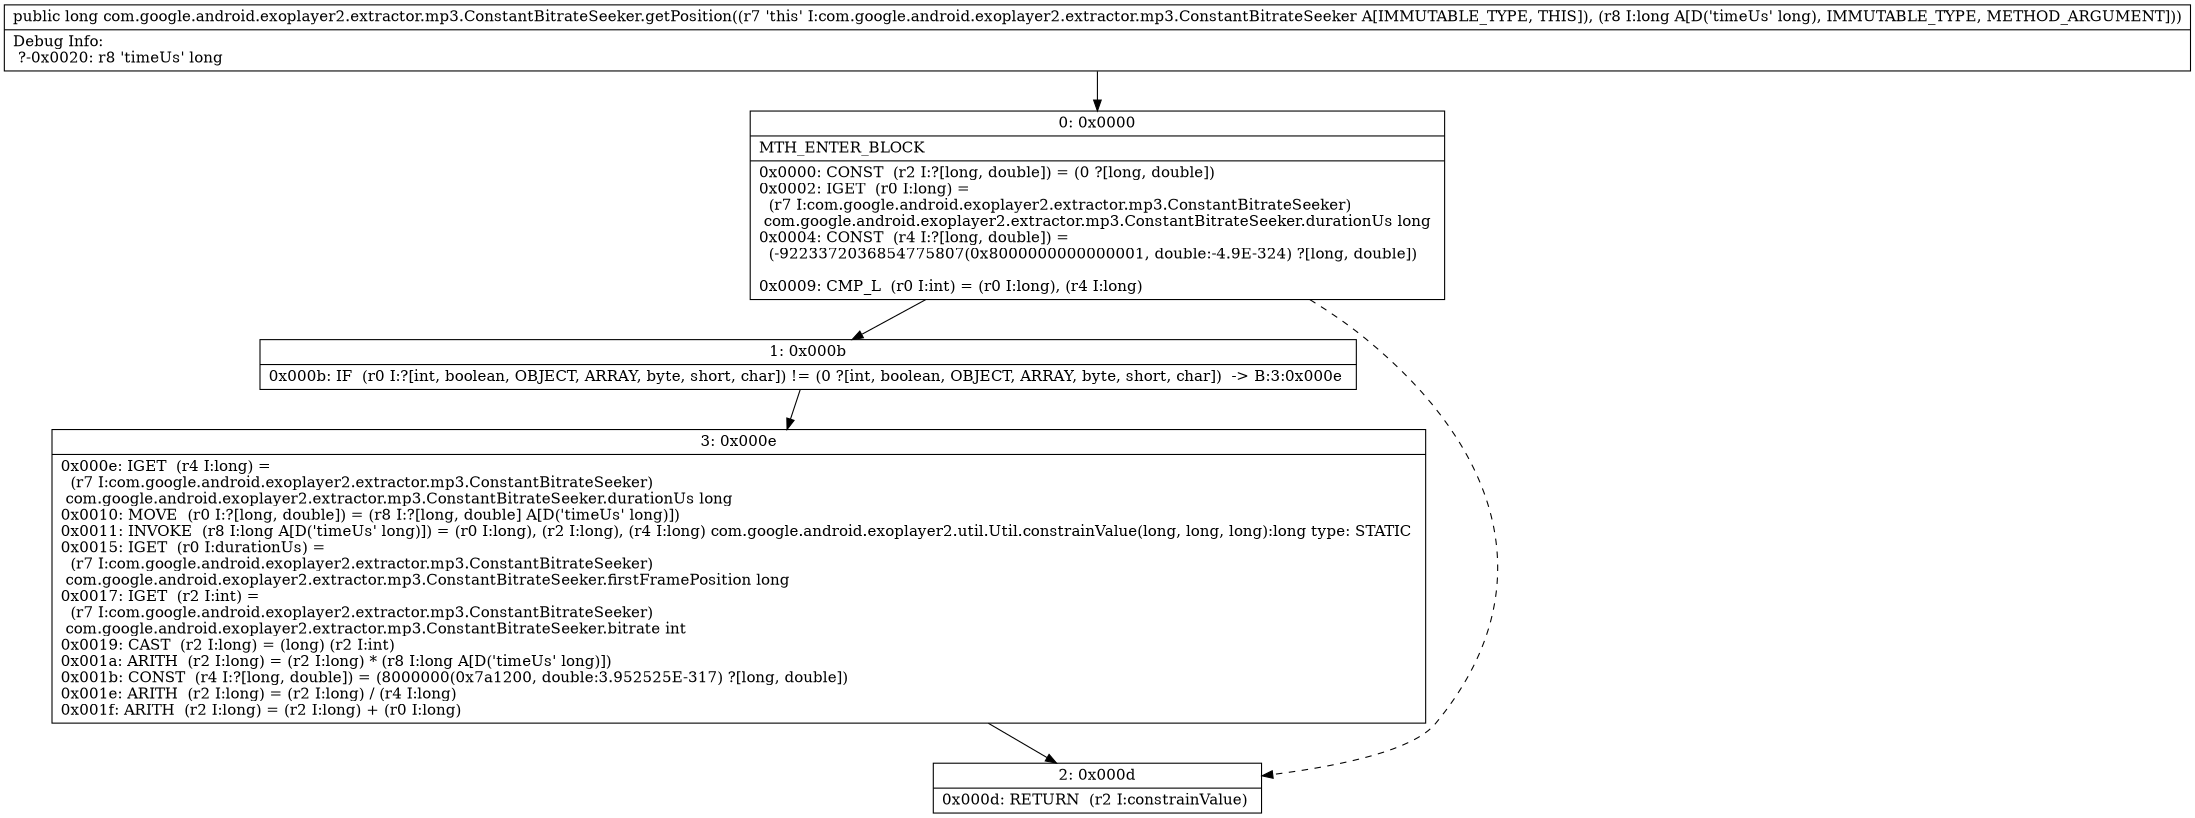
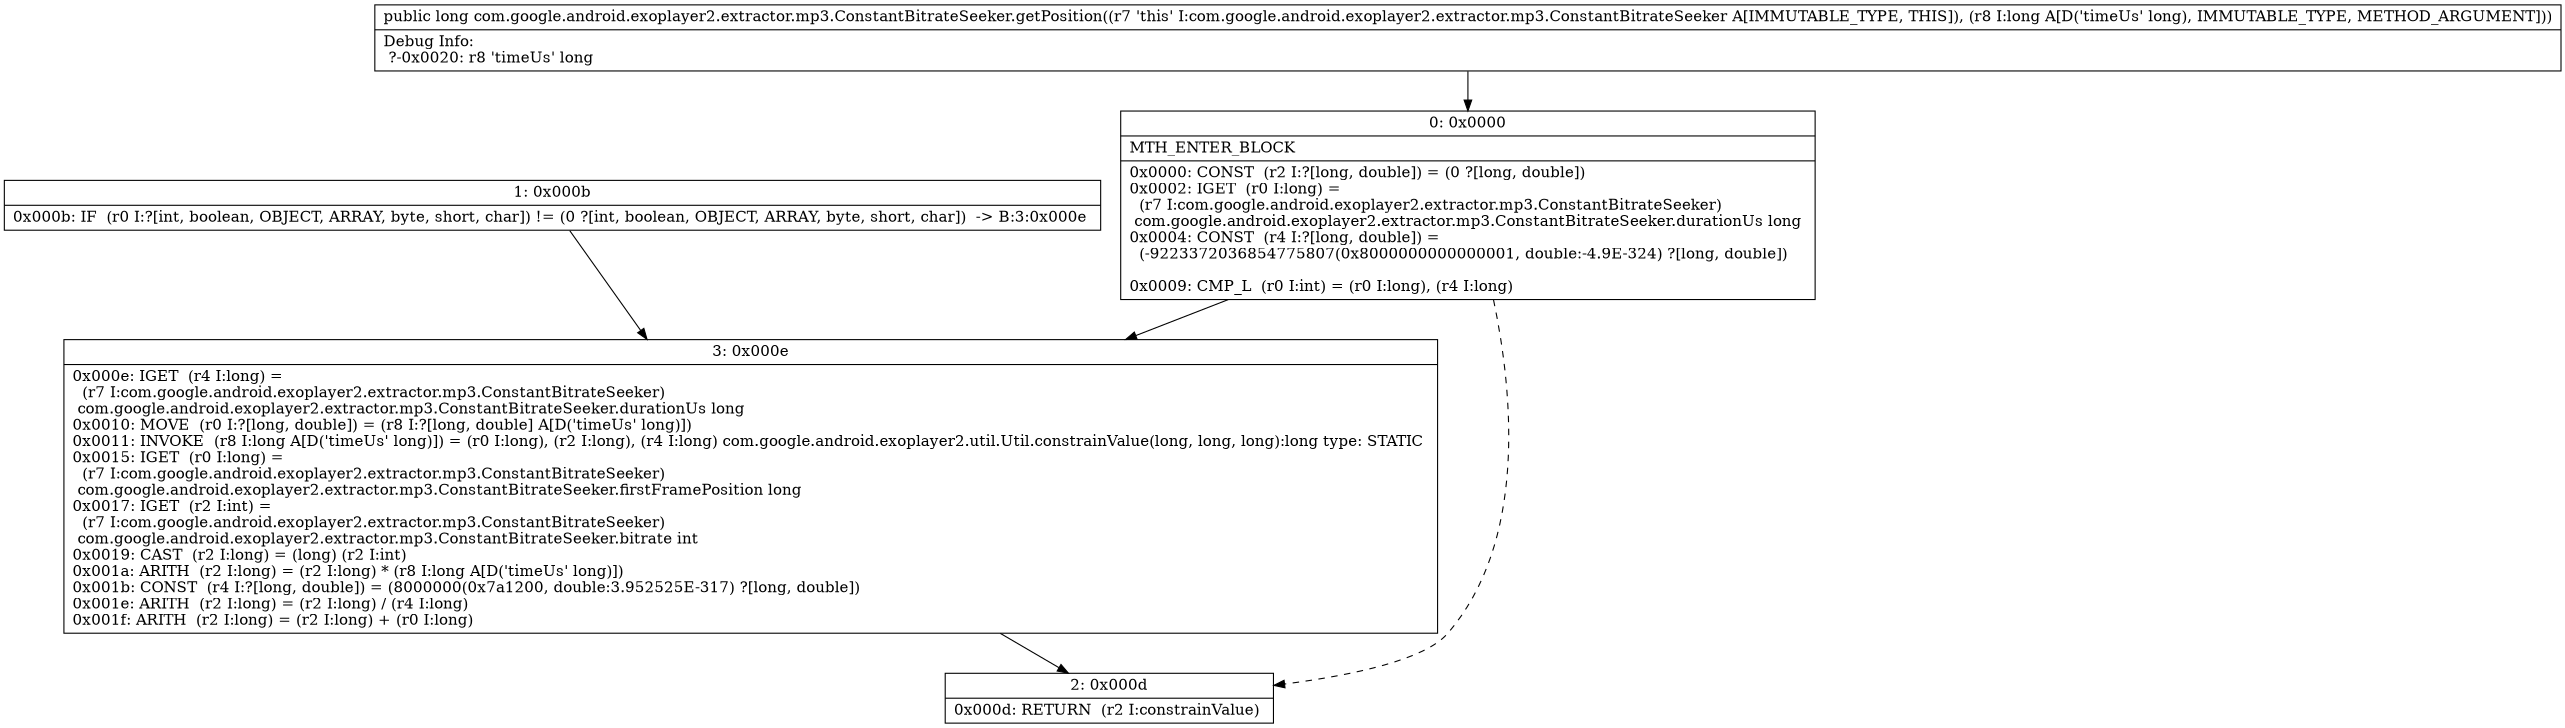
edge "0: 0x0000" -> "1: 0x000b": now "0: 0x0000" -> "3: 0x000e"
node "3: 0x000e": text "0x0015: IGET  (r0 I:durationUs) =" -> "0x0015: IGET  (r0 I:long) ="
